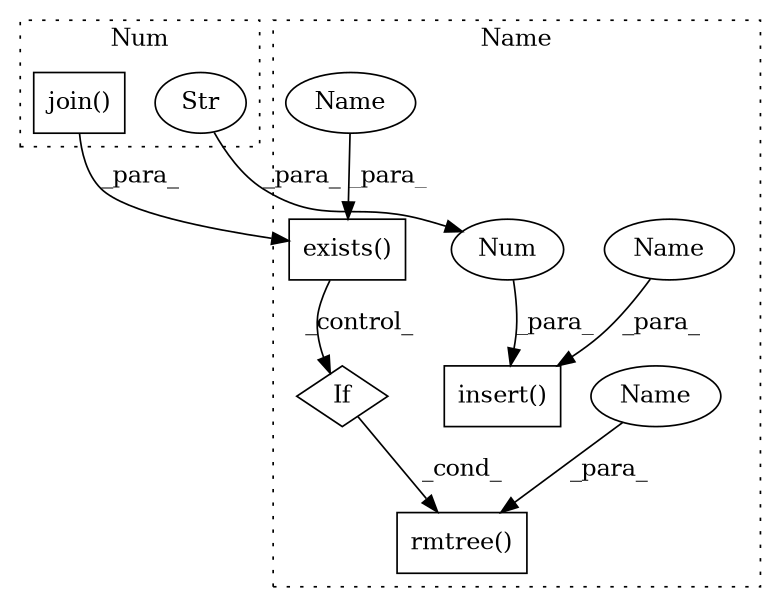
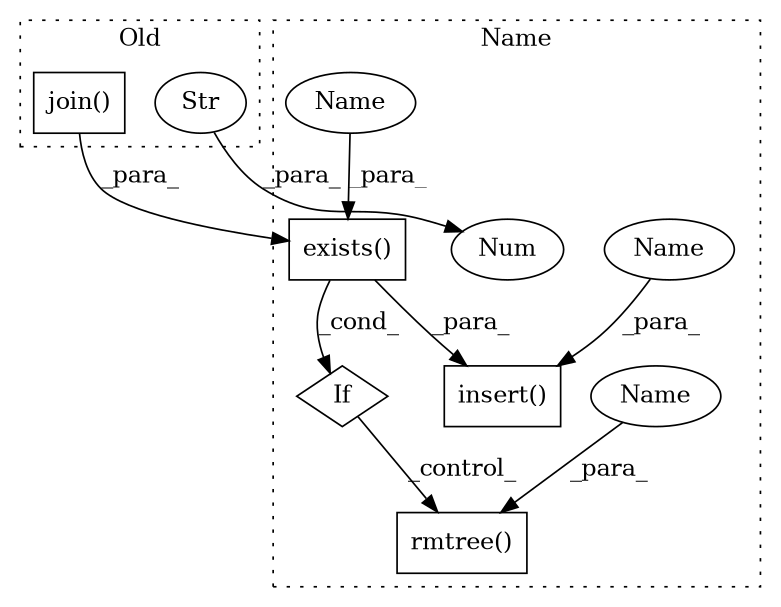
cluster "Num": label "Num" -> "Old"
edge "Num" -> "insert()": now "exists()" -> "insert()"
edge "exists()" -> "If": label "_control_" -> "_cond_"
edge "If" -> "rmtree()": label "_cond_" -> "_control_"
